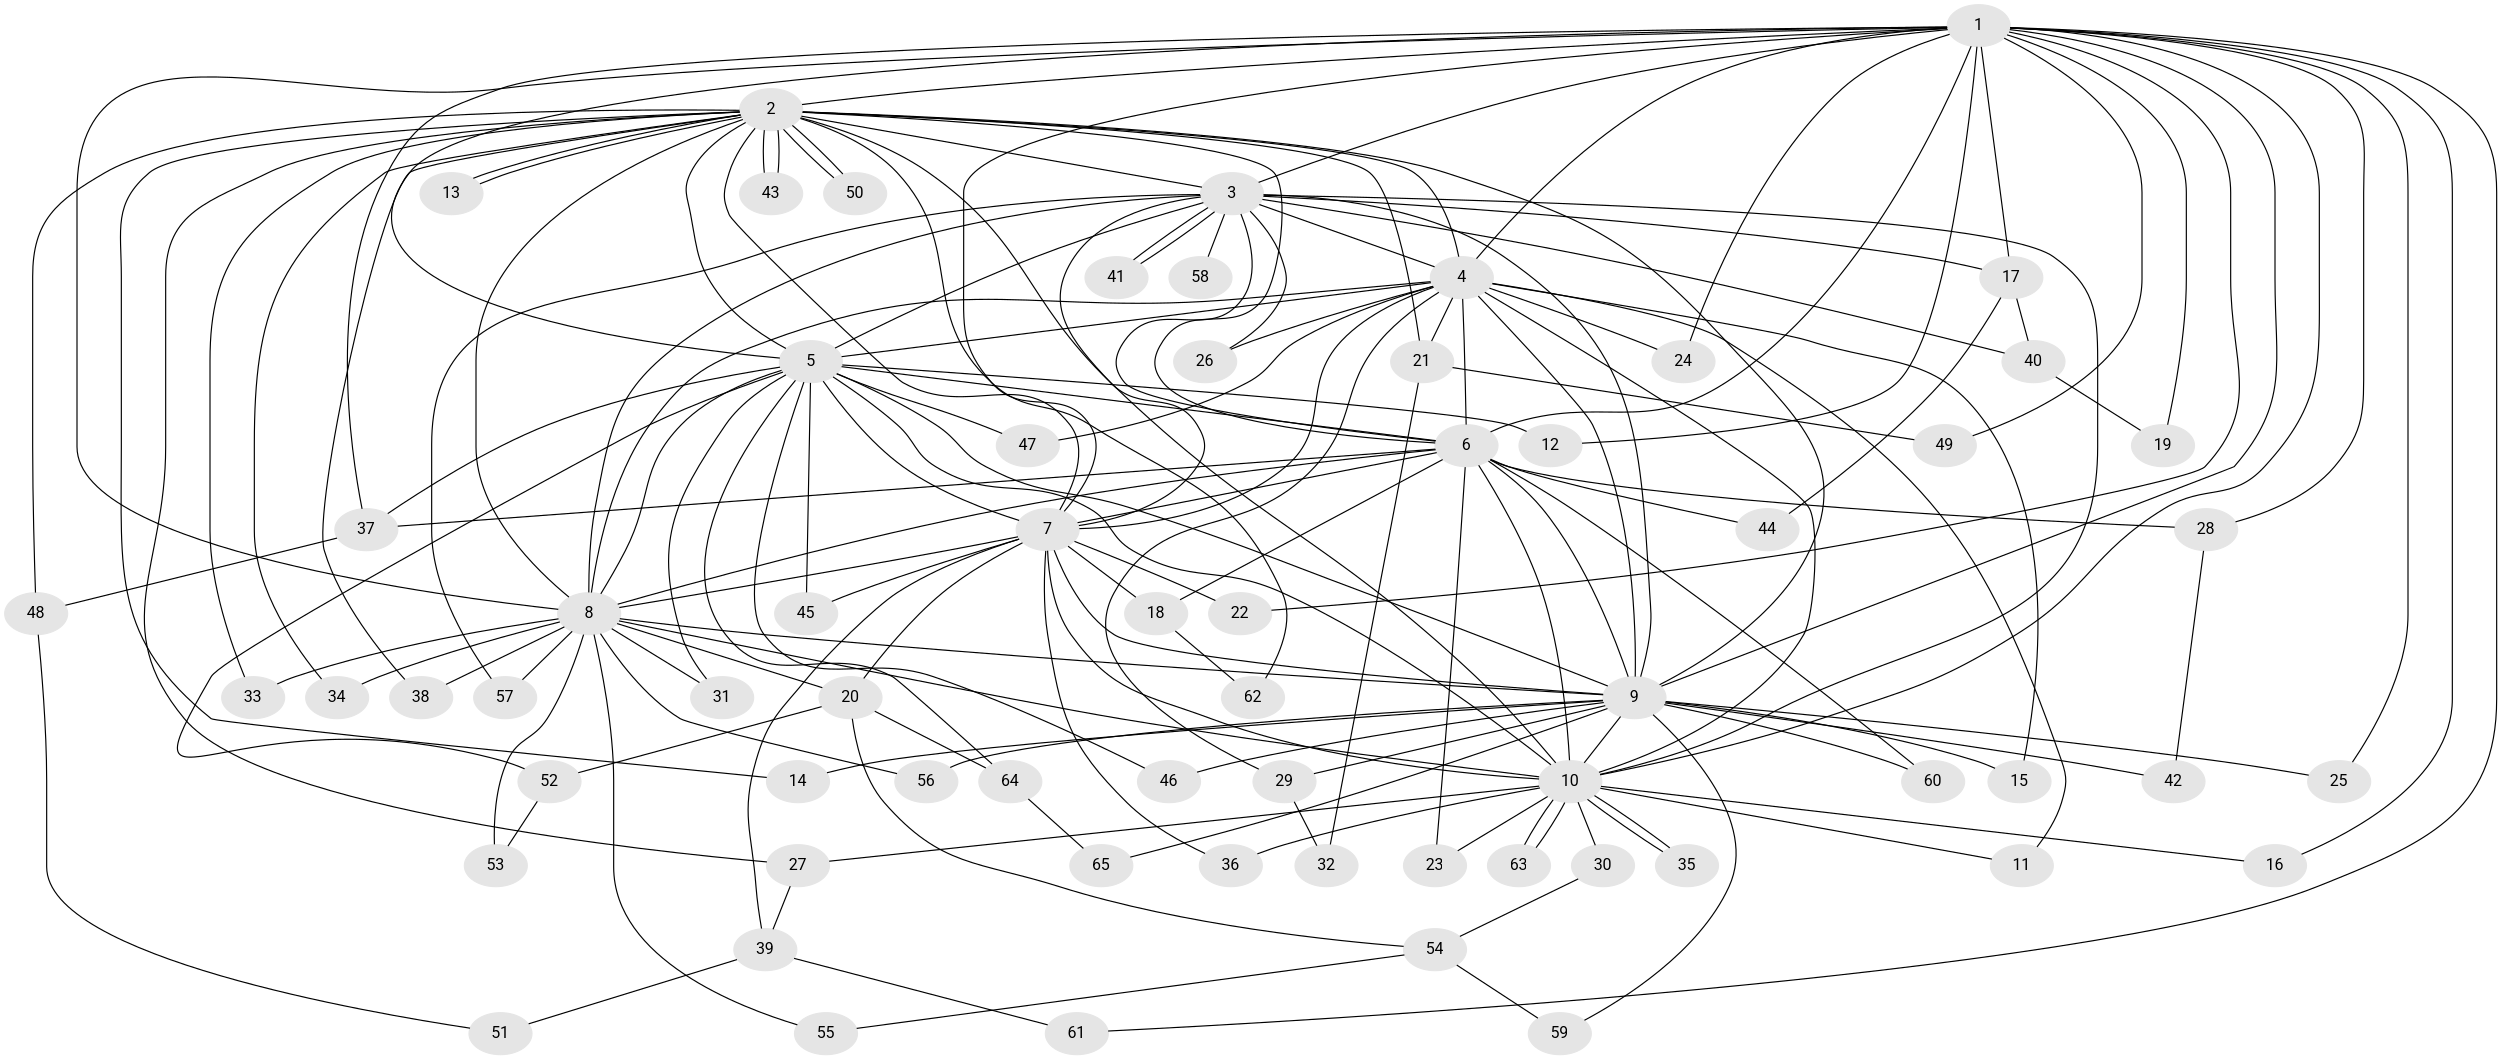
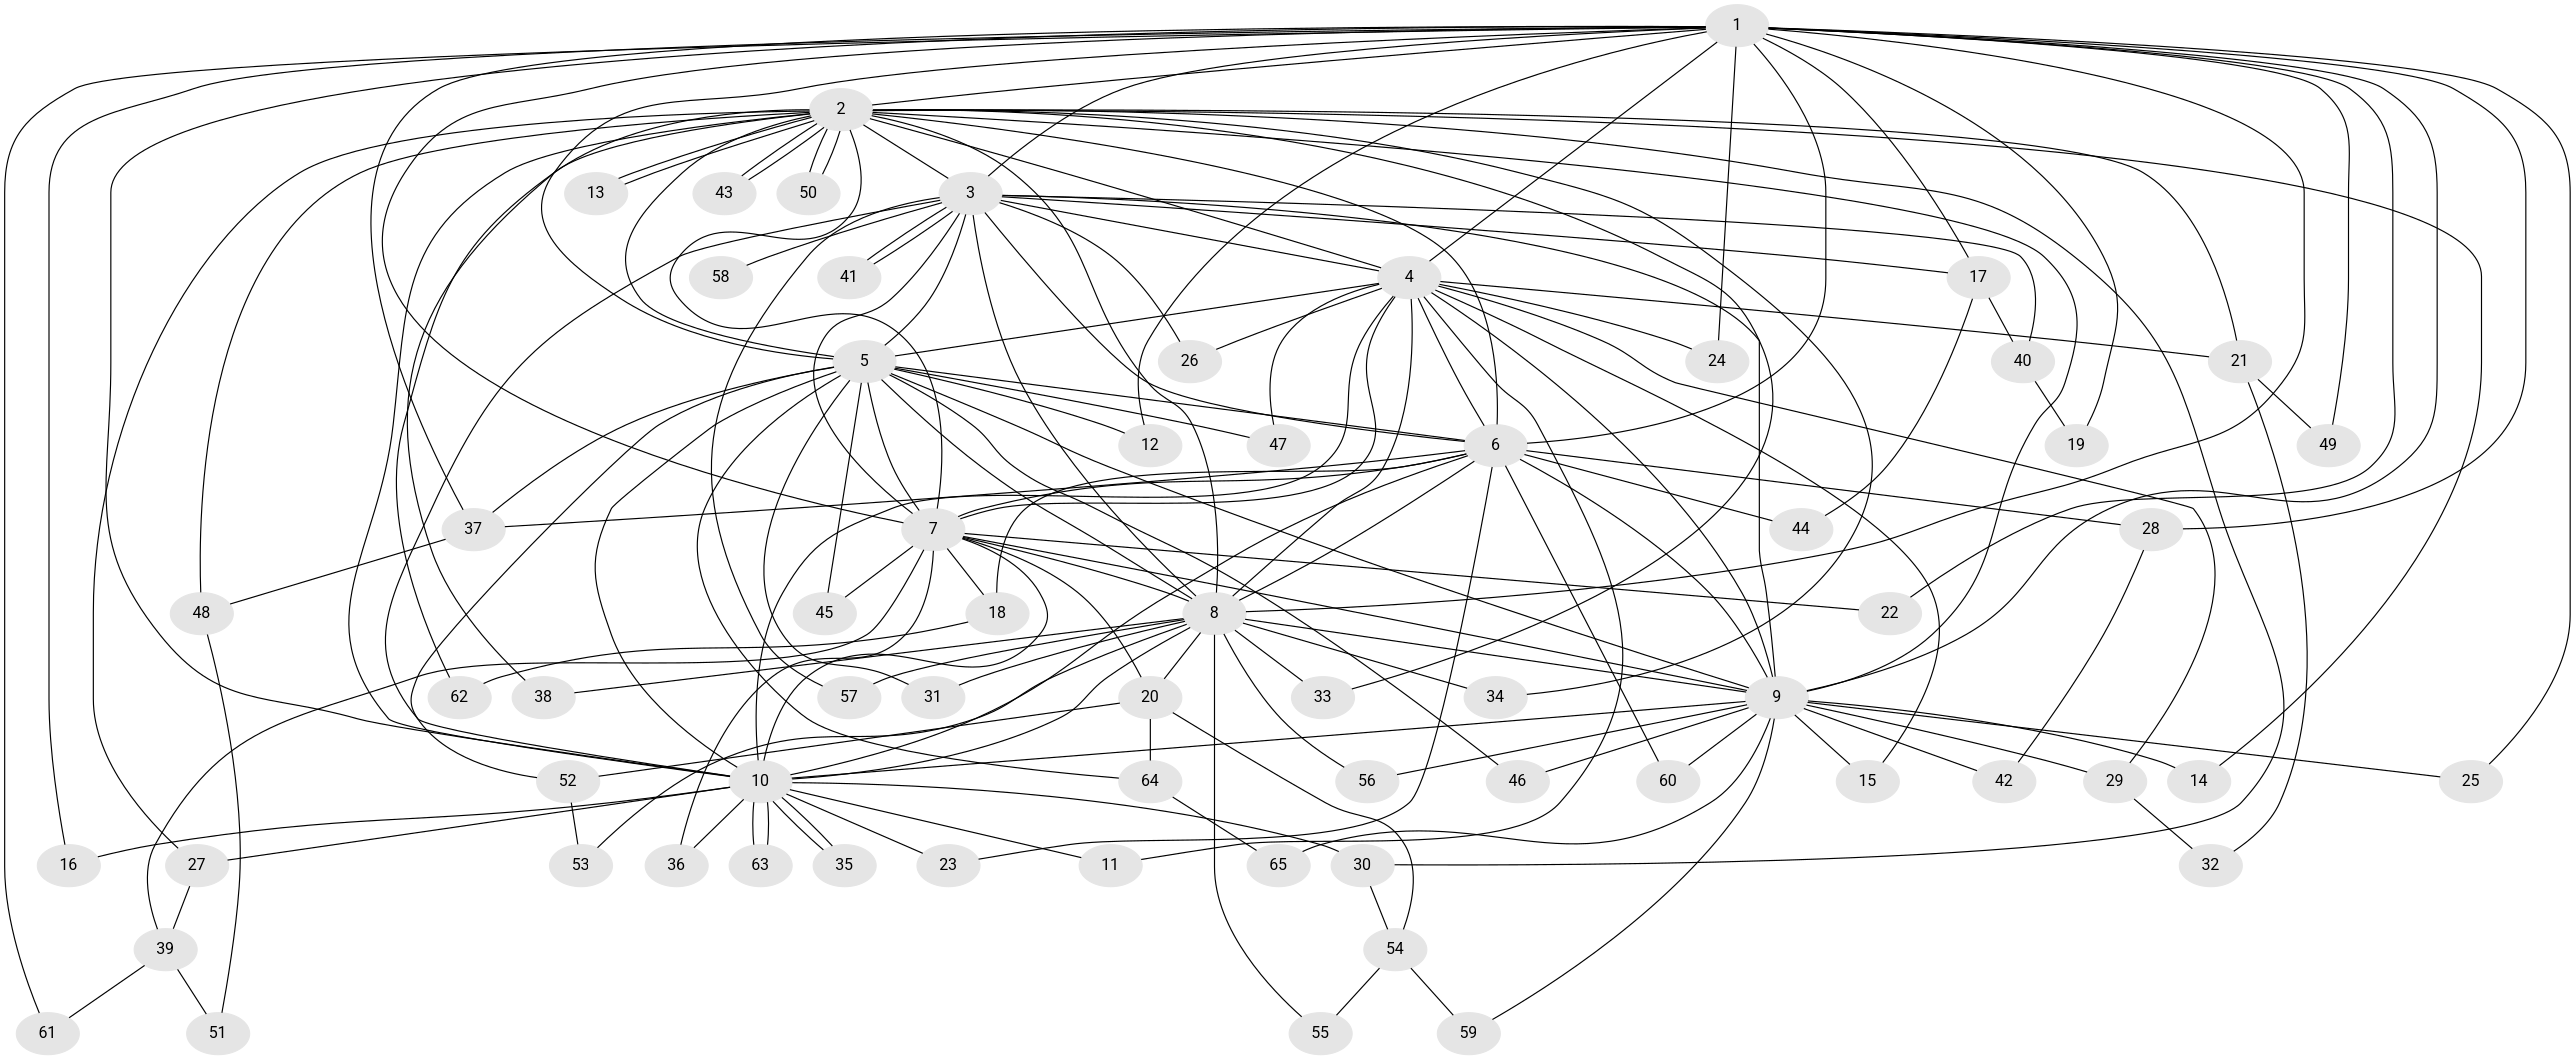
edge "2" -- "30": added
